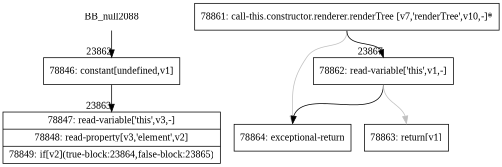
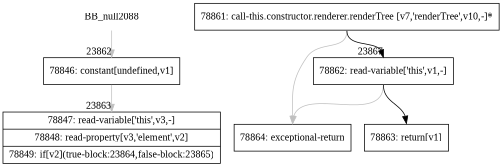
edge "BB_null2088" -> "78846: constant[undefined,v1]": color black -> gray
edge "78846: constant[undefined,v1]" -> "78847: read-variable['this',v3,-]": color black -> gray
edge "78862: read-variable['this',v1,-]" -> "78863: return[v1]": color gray -> black
edge "78862: read-variable['this',v1,-]" -> "78864: exceptional-return": color black -> gray
